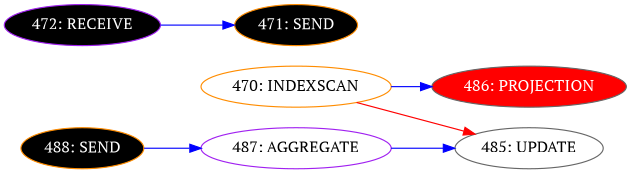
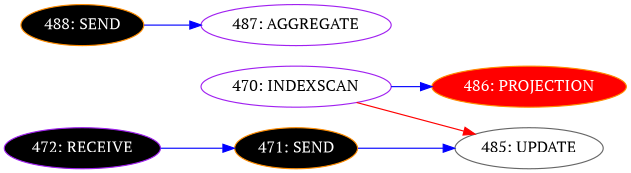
node "470: INDEXSCAN": color darkorange -> purple
node "486: PROJECTION": color gray40 -> darkorange
edge "487: AGGREGATE" -> "485: UPDATE": now "471: SEND" -> "485: UPDATE"
